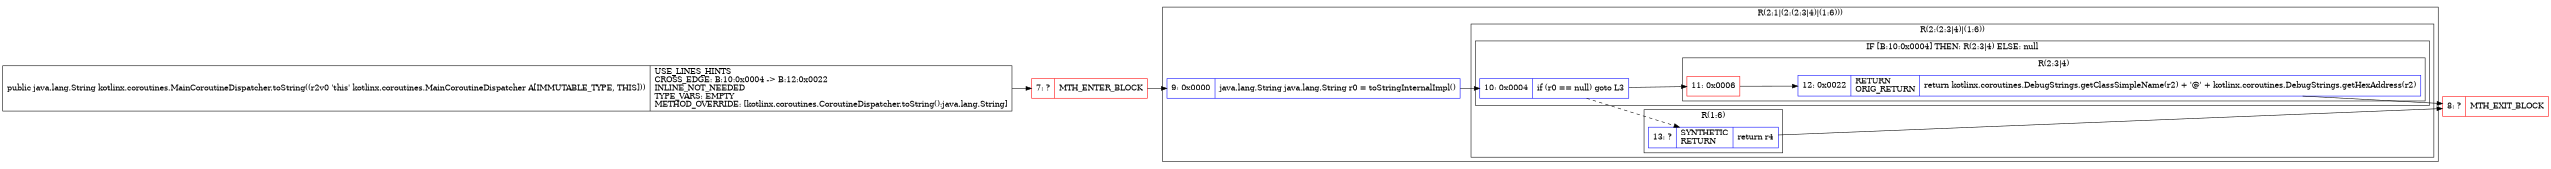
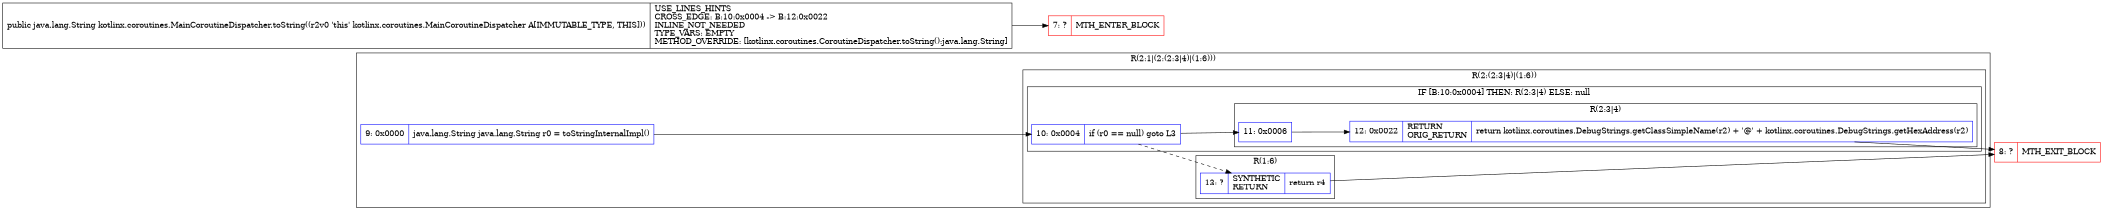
node "11: 0x0006": color red -> blue
edge "7: ?" -> "9: 0x0000": removed
